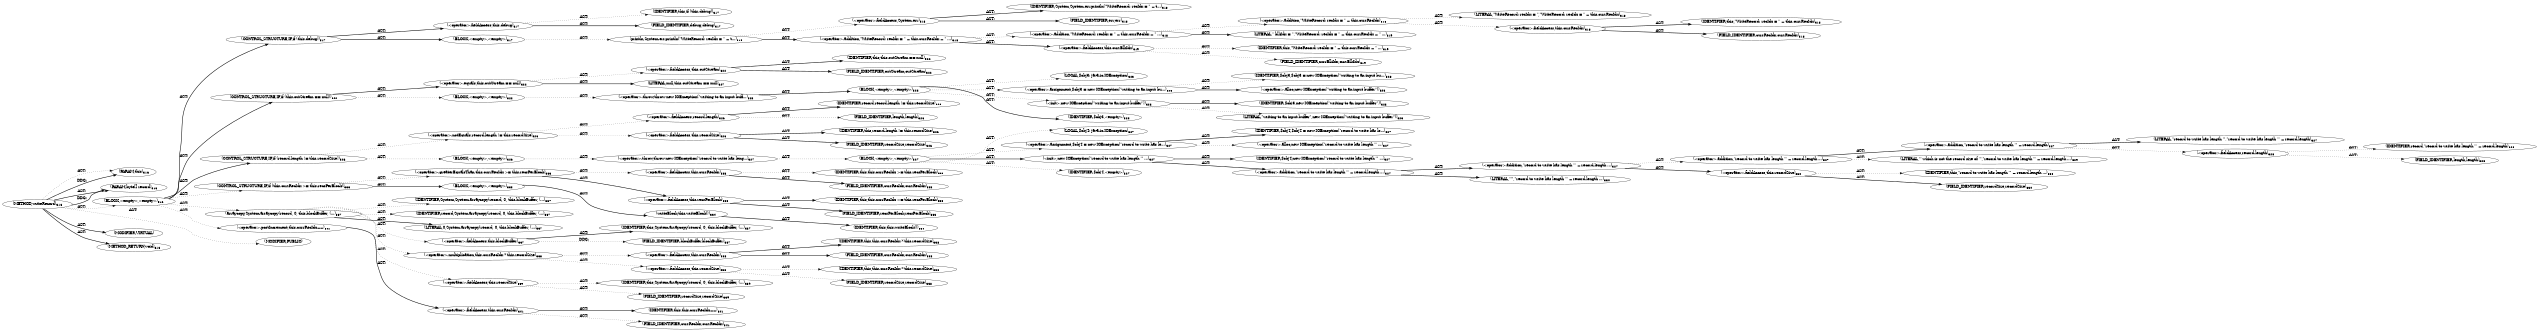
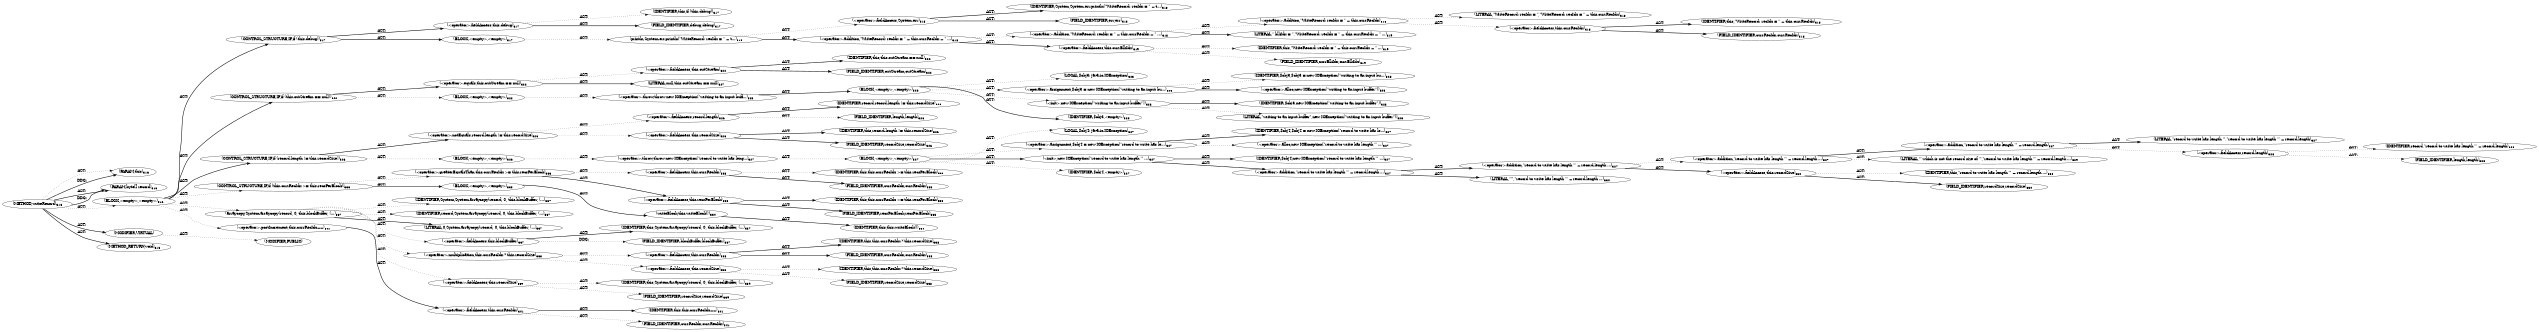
edge "(CONTROL_STRUCTURE,IF,if (record.length != this.recordSize))" -> "(<operator>.notEquals,record.length != this.recordSize)": style dotted -> bold
edge "(METHOD,writeRecord)" -> "(MODIFIER,PUBLIC)": now "(MODIFIER,VIRTUAL)" -> "(MODIFIER,PUBLIC)"
